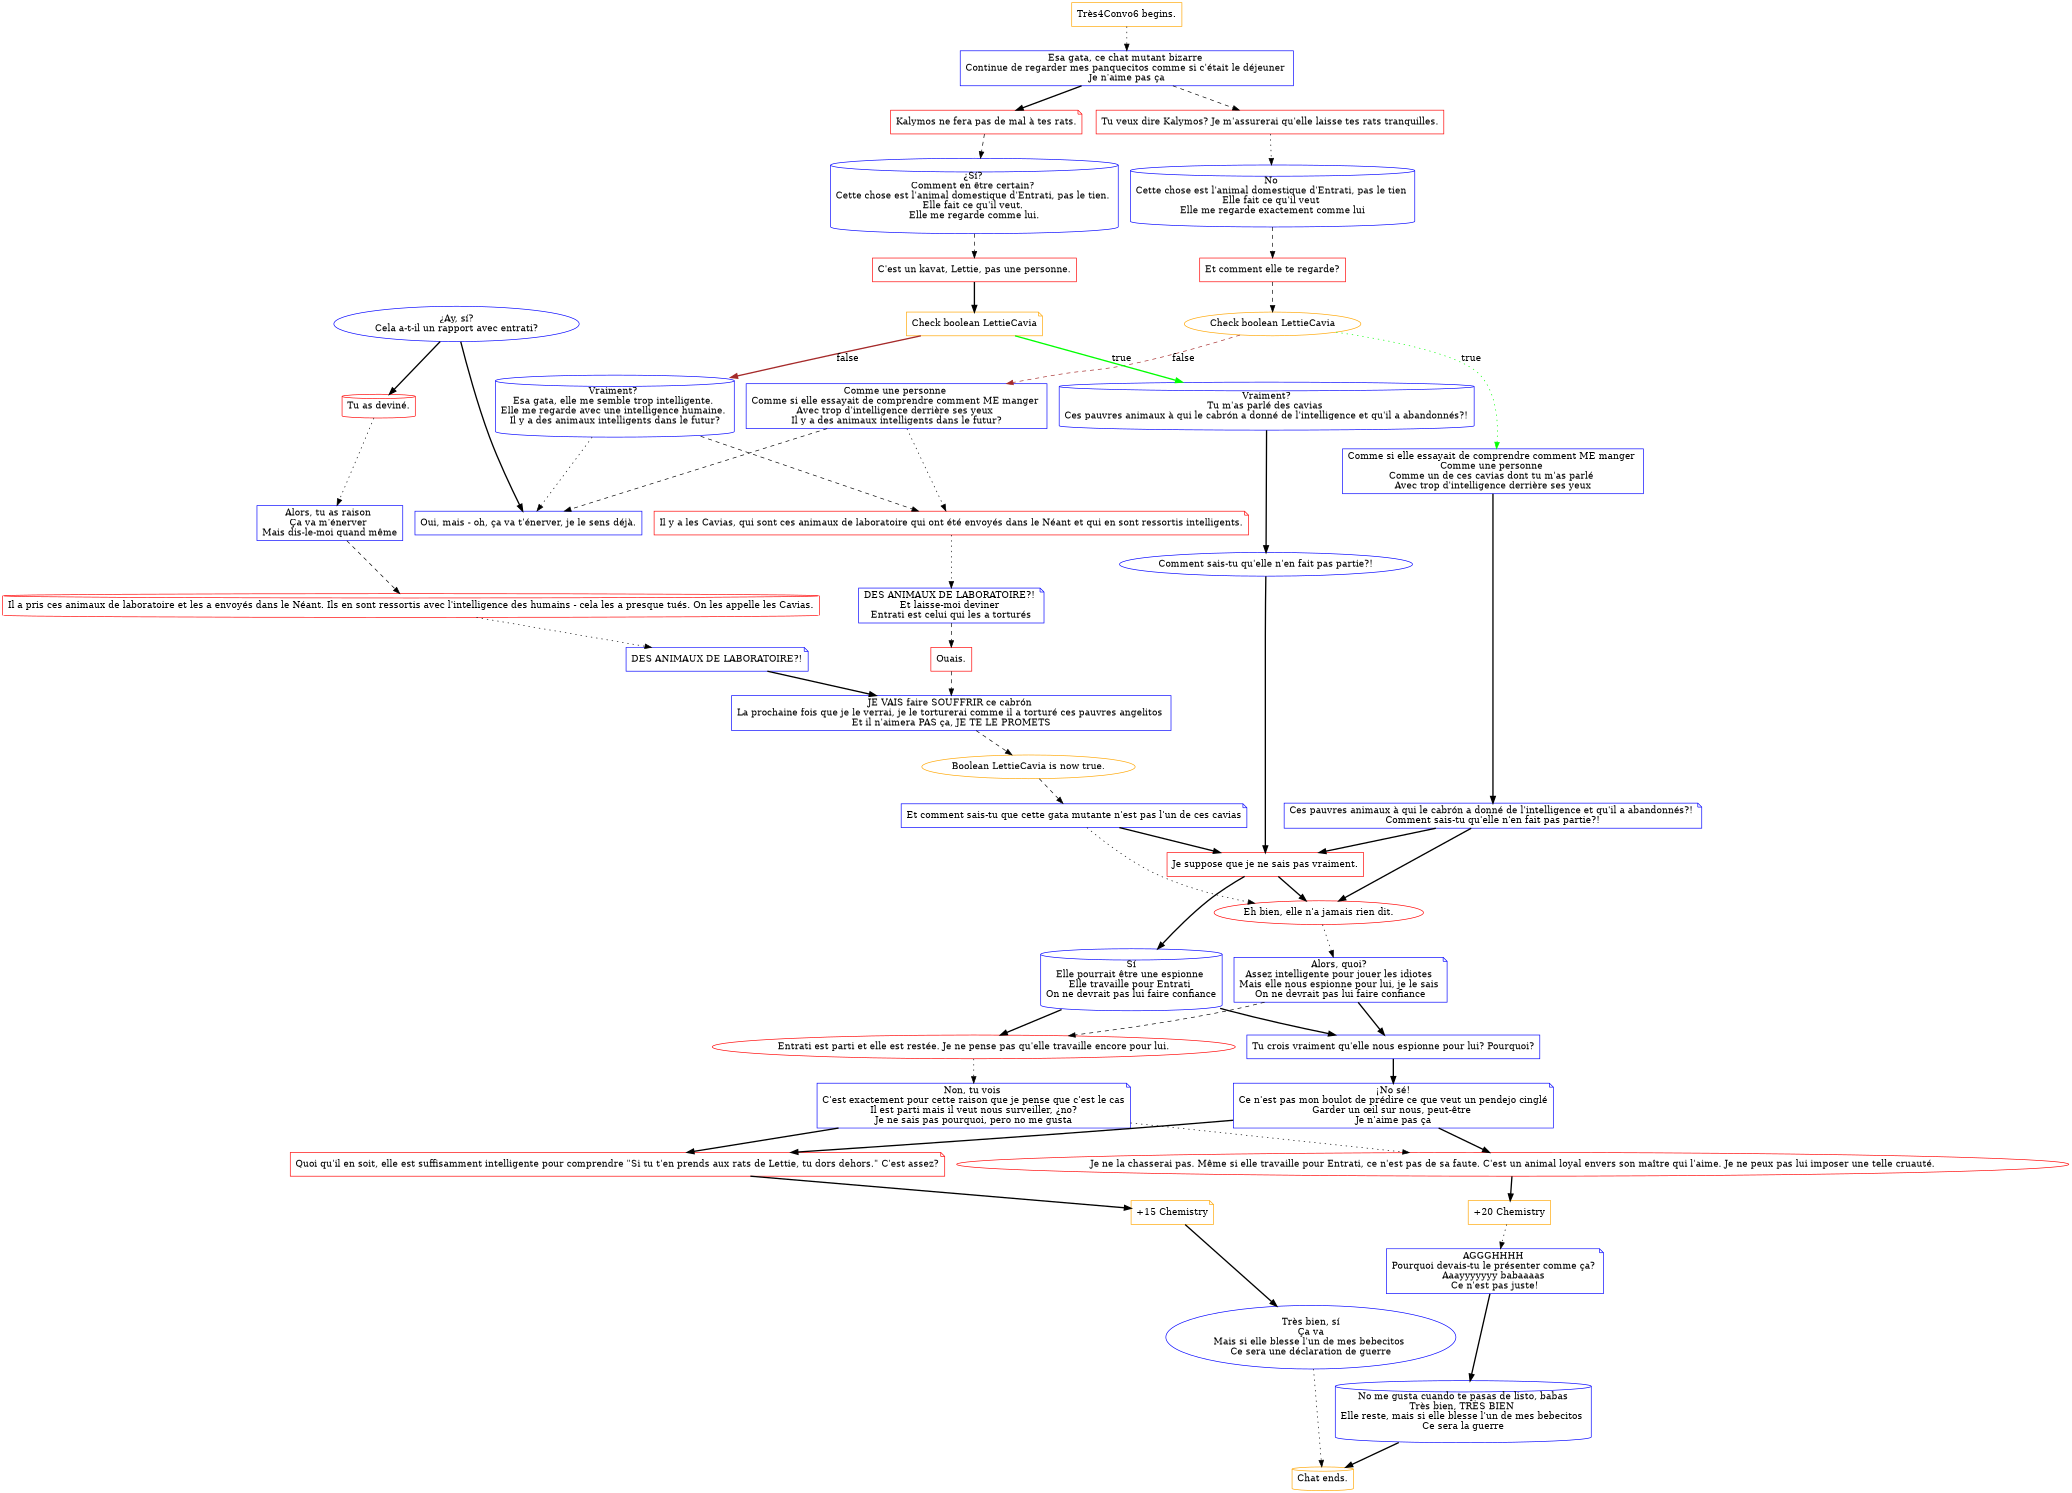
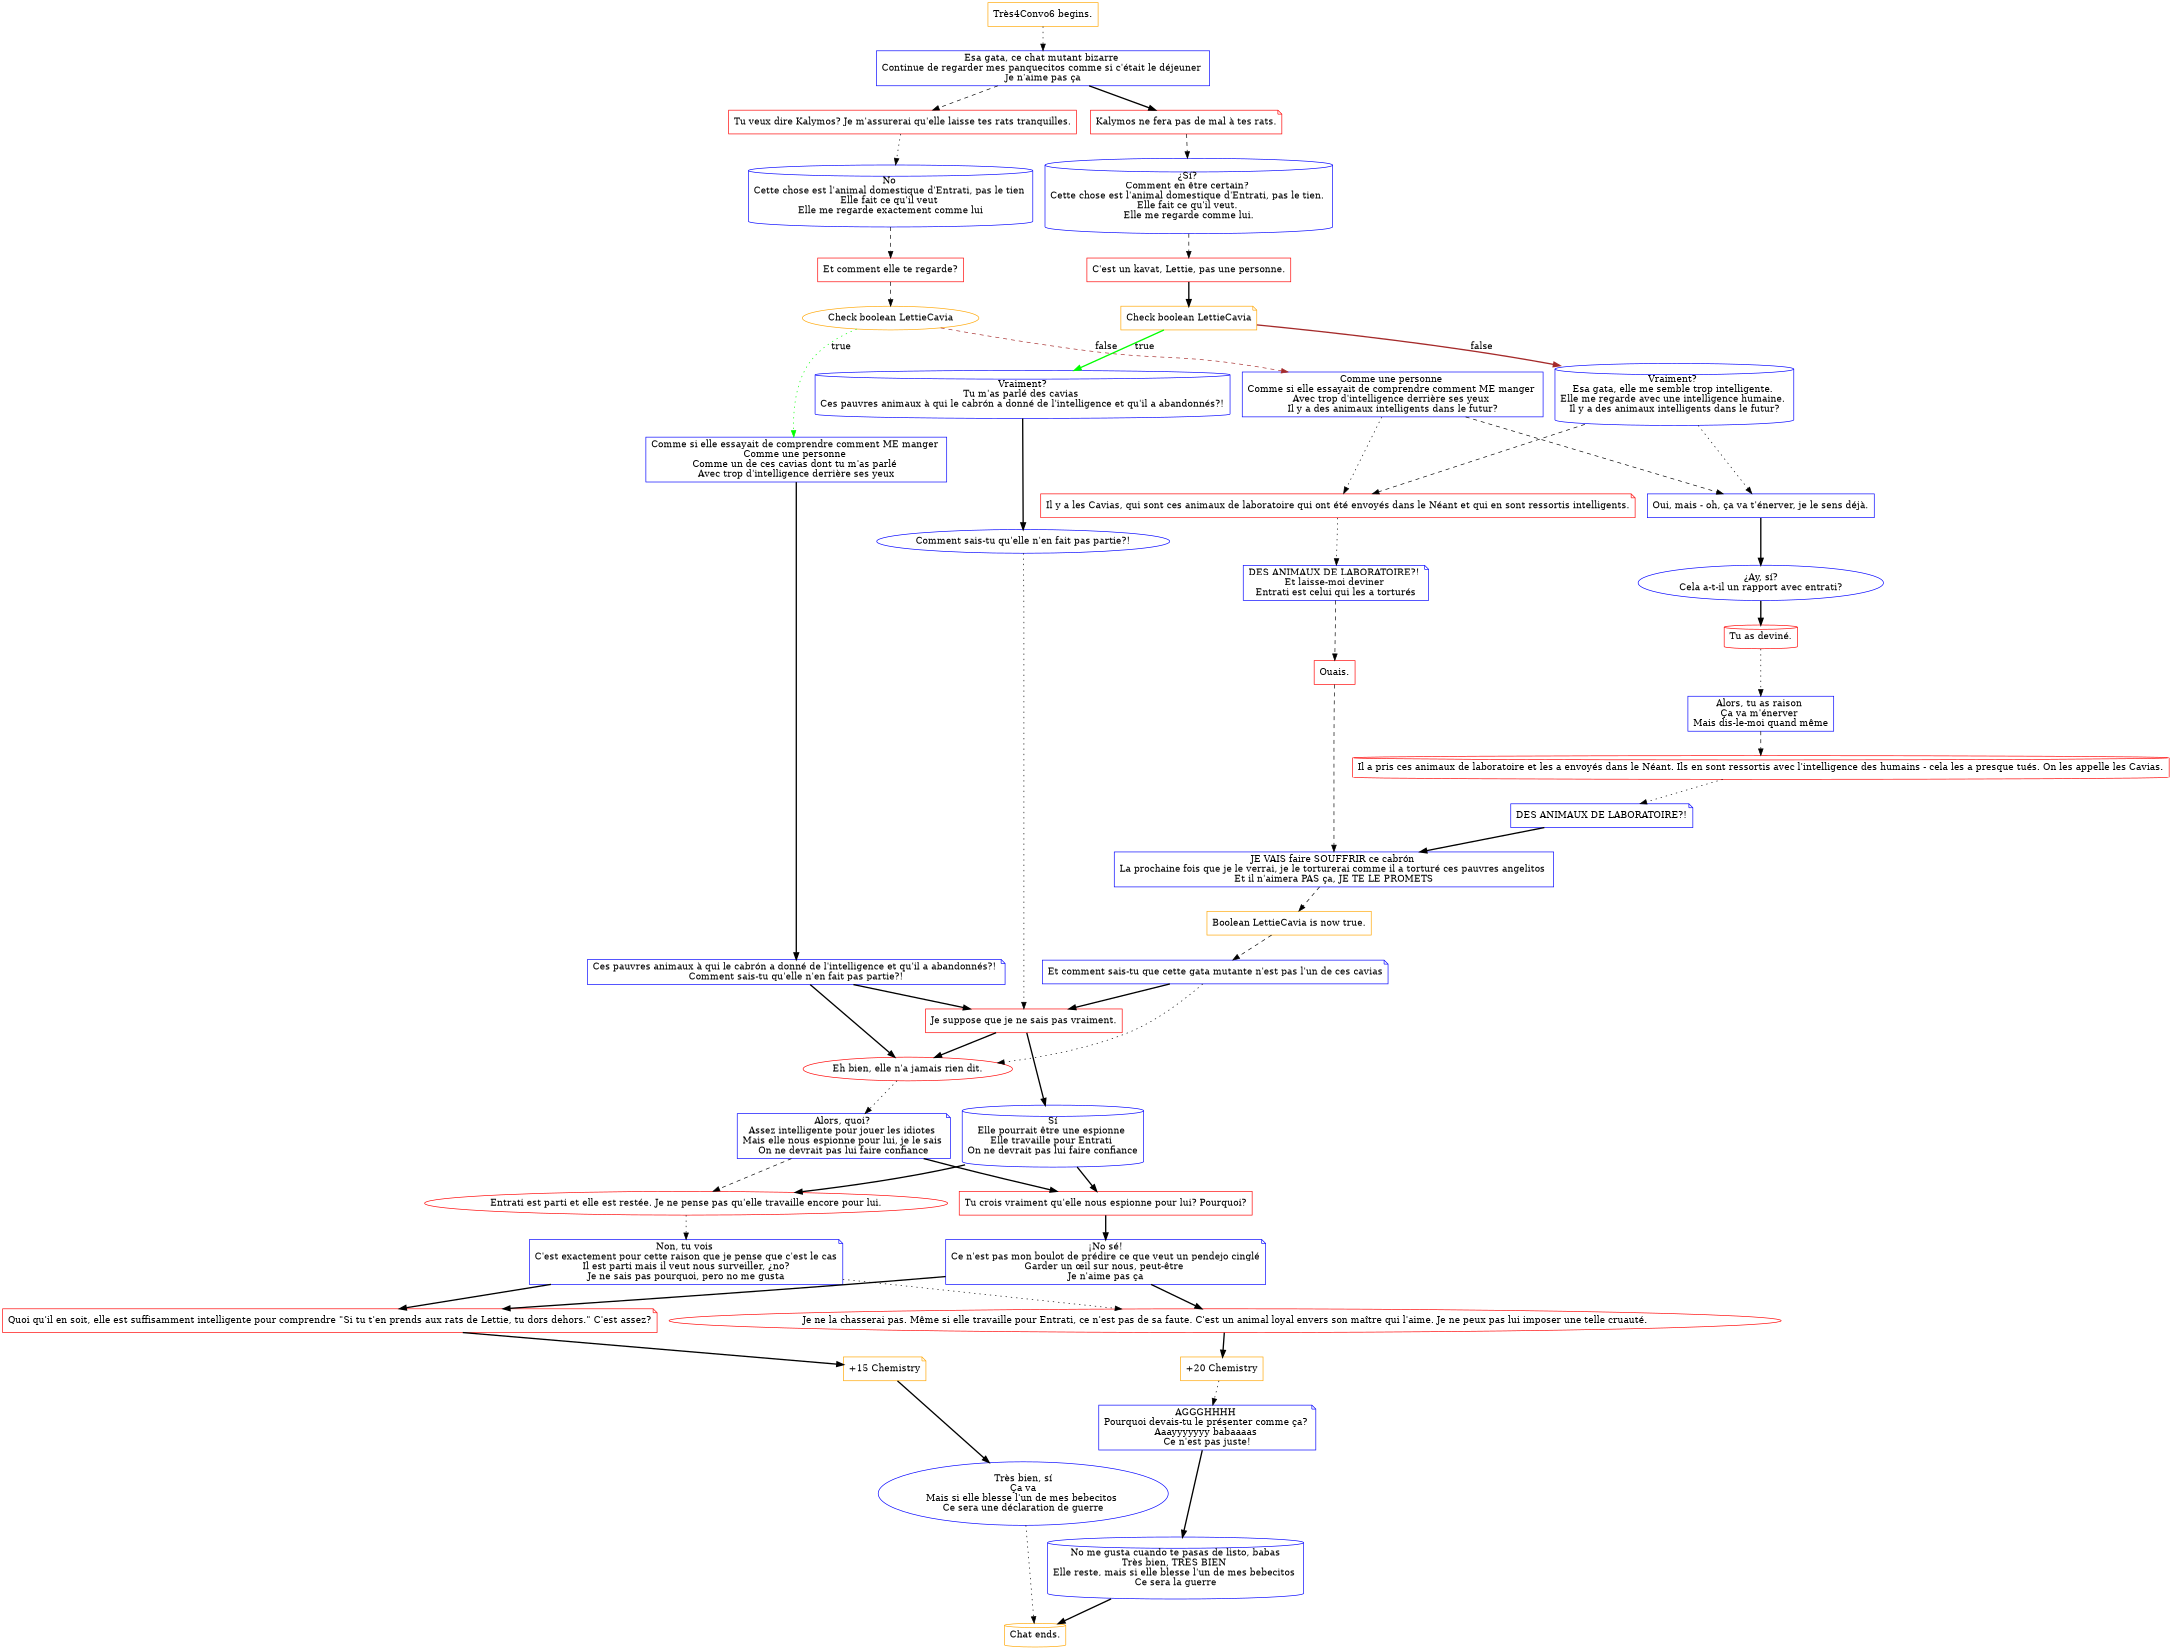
edge "¿Ay, sí? Cela a-t-il un rapport avec entrati?" -> "Oui, mais - oh, ça va t'énerver, je le sens déjà.": reversed
edge "Comment sais-tu qu'elle n'en fait pas partie?!" -> "Je suppose que je ne sais pas vraiment.": style bold -> dotted
node "Boolean LettieCavia is now true.": shape ellipse -> box
node "Tu crois vraiment qu'elle nous espionne pour lui? Pourquoi?": color blue -> red
